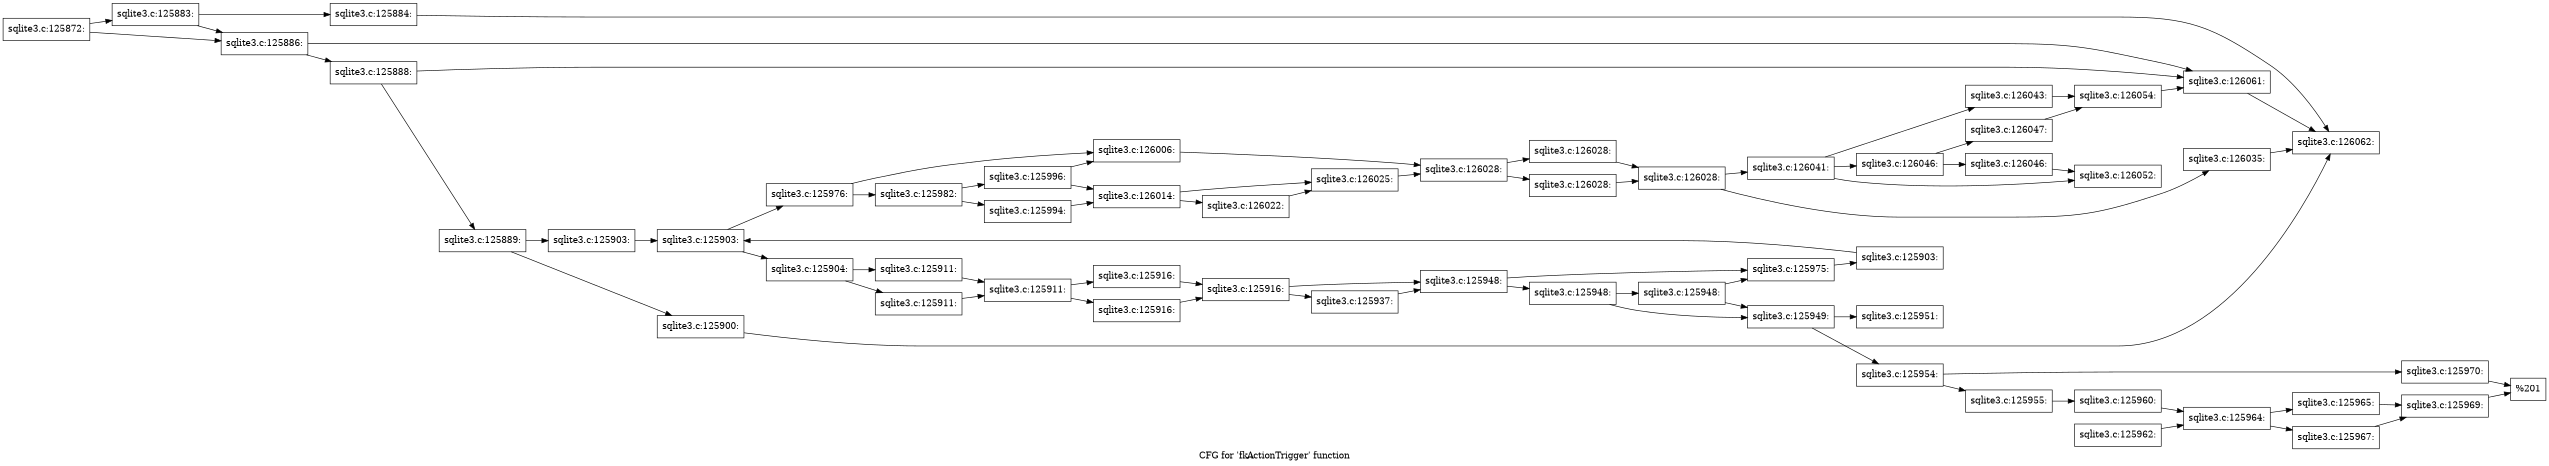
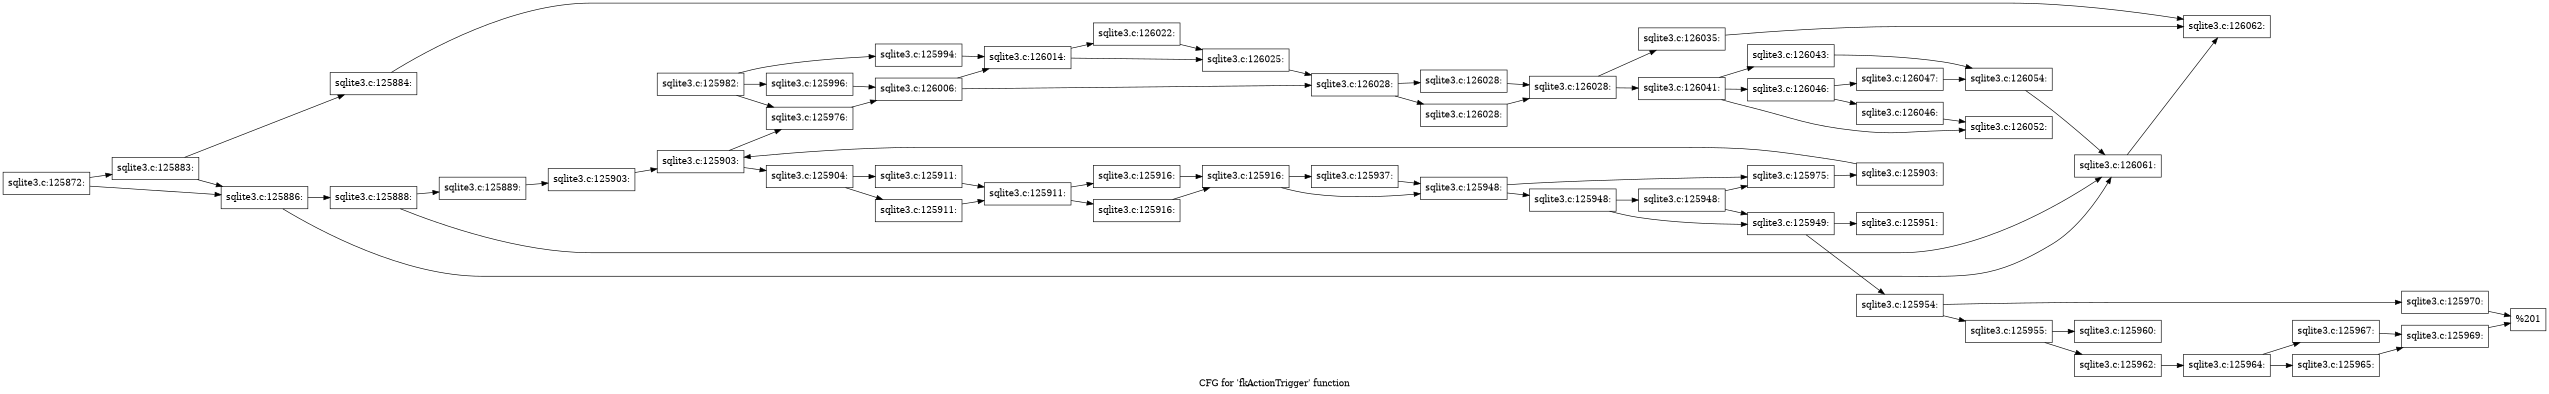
edge "sqlite3.c:125996:" -> "sqlite3.c:126014:": now "sqlite3.c:126006:" -> "sqlite3.c:126014:"
edge "sqlite3.c:125976:" -> "sqlite3.c:125982:": reversed
node "sqlite3.c:125900:": removed
edge "sqlite3.c:125955:" -> "sqlite3.c:125962:": added
edge "sqlite3.c:125960:" -> "sqlite3.c:125964:": removed
